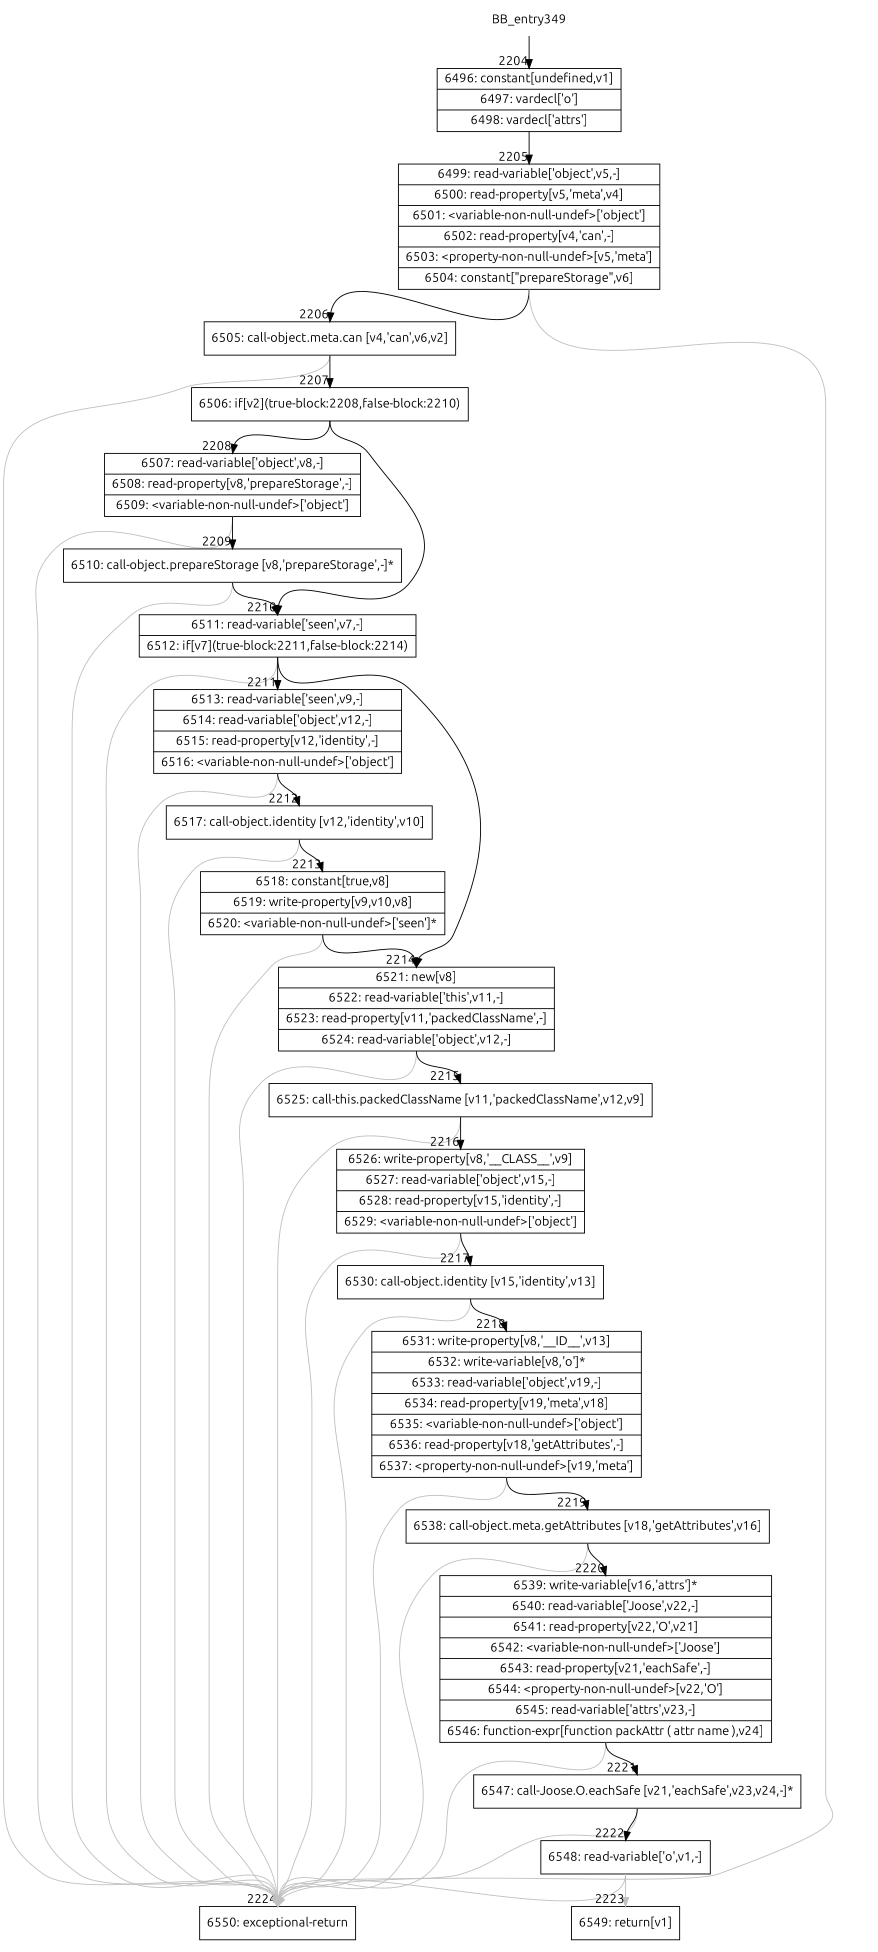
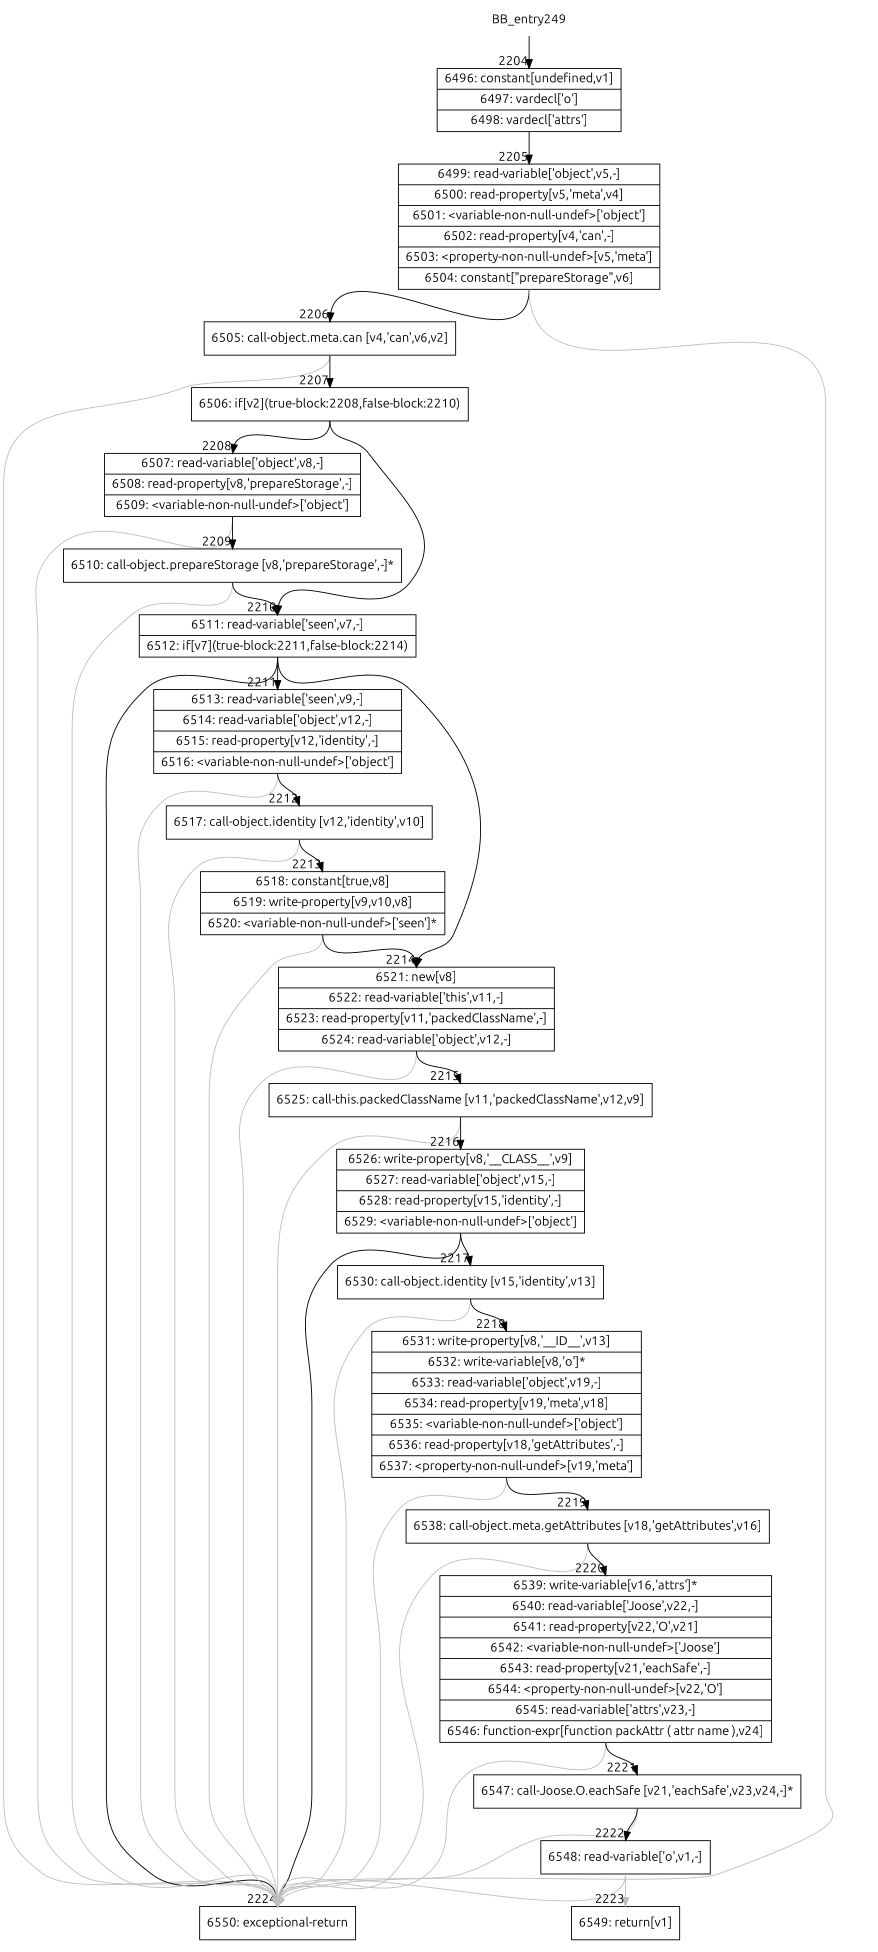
node "BB_entry349": label "BB_entry349" -> "BB_entry249"
edge "6511: read-variable['seen',v7,-]" -> "6550: exceptional-return": color gray -> black
edge "6526: write-property[v8,'__CLASS__',v9]" -> "6550: exceptional-return": color gray -> black
